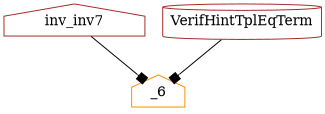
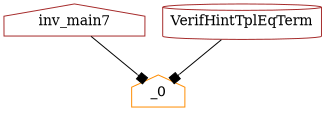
node "inv_inv7": label "inv_inv7" -> "inv_main7"
node "_6": label "_6" -> "_0"
